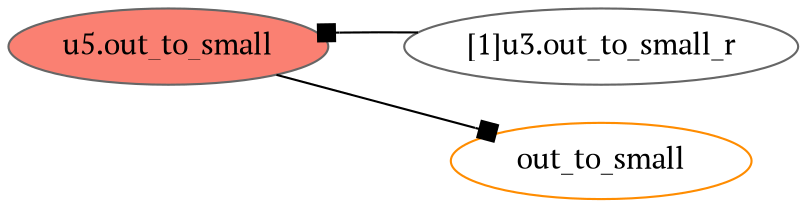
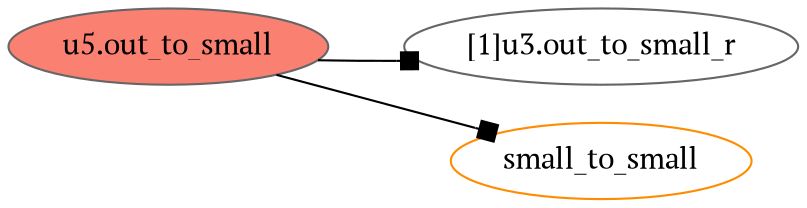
edge "[1]u3.out_to_small_r" -> "u5.out_to_small": reversed
node "out_to_small": label "out_to_small" -> "small_to_small"
